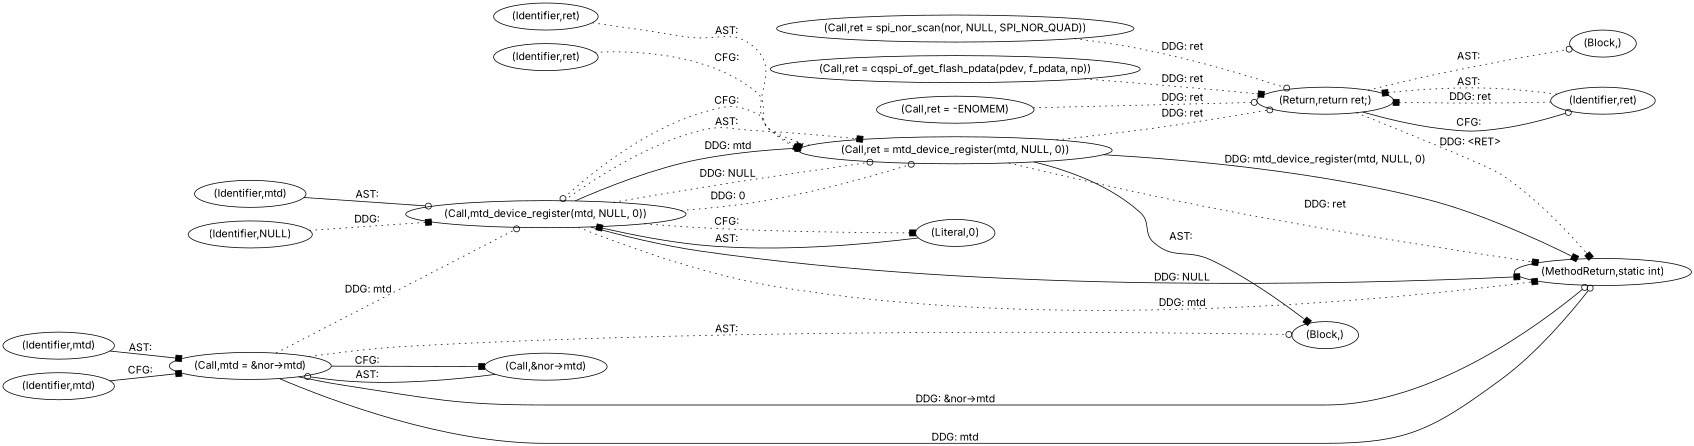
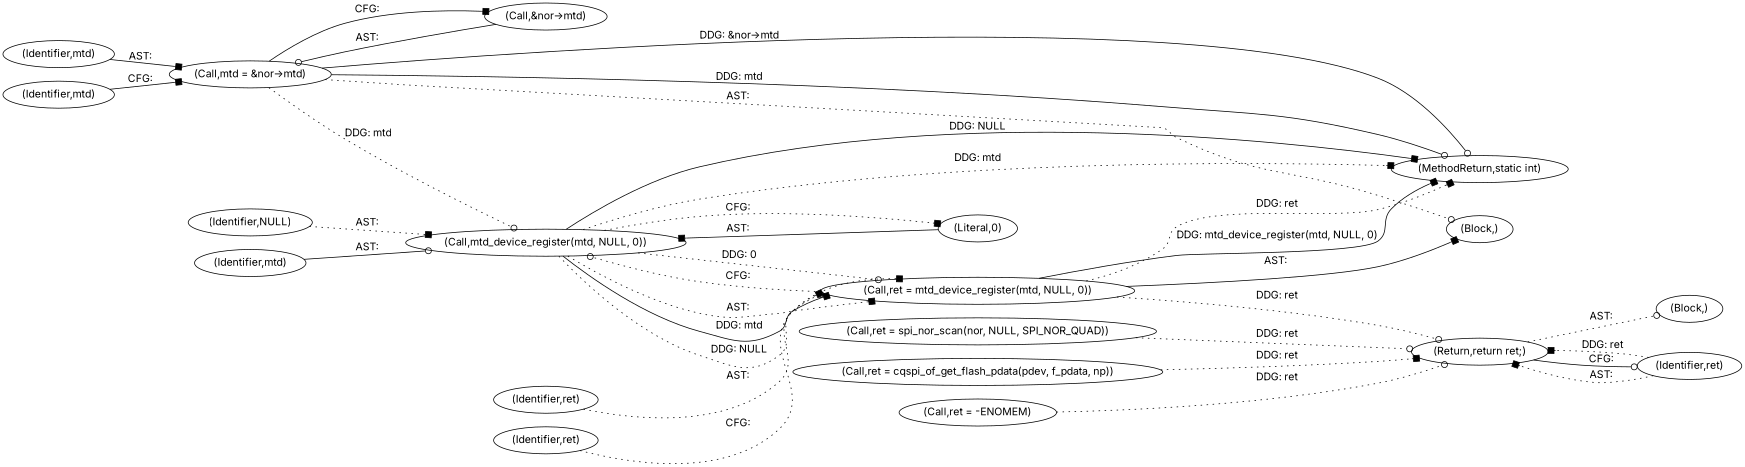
edge "(Return,return ret;)" -> "(MethodReturn,static int)": removed, label "DDG: <RET>"
edge "(Identifier,NULL)" -> "(Call,mtd_device_register(mtd, NULL, 0))": label "DDG: " -> "AST: "
